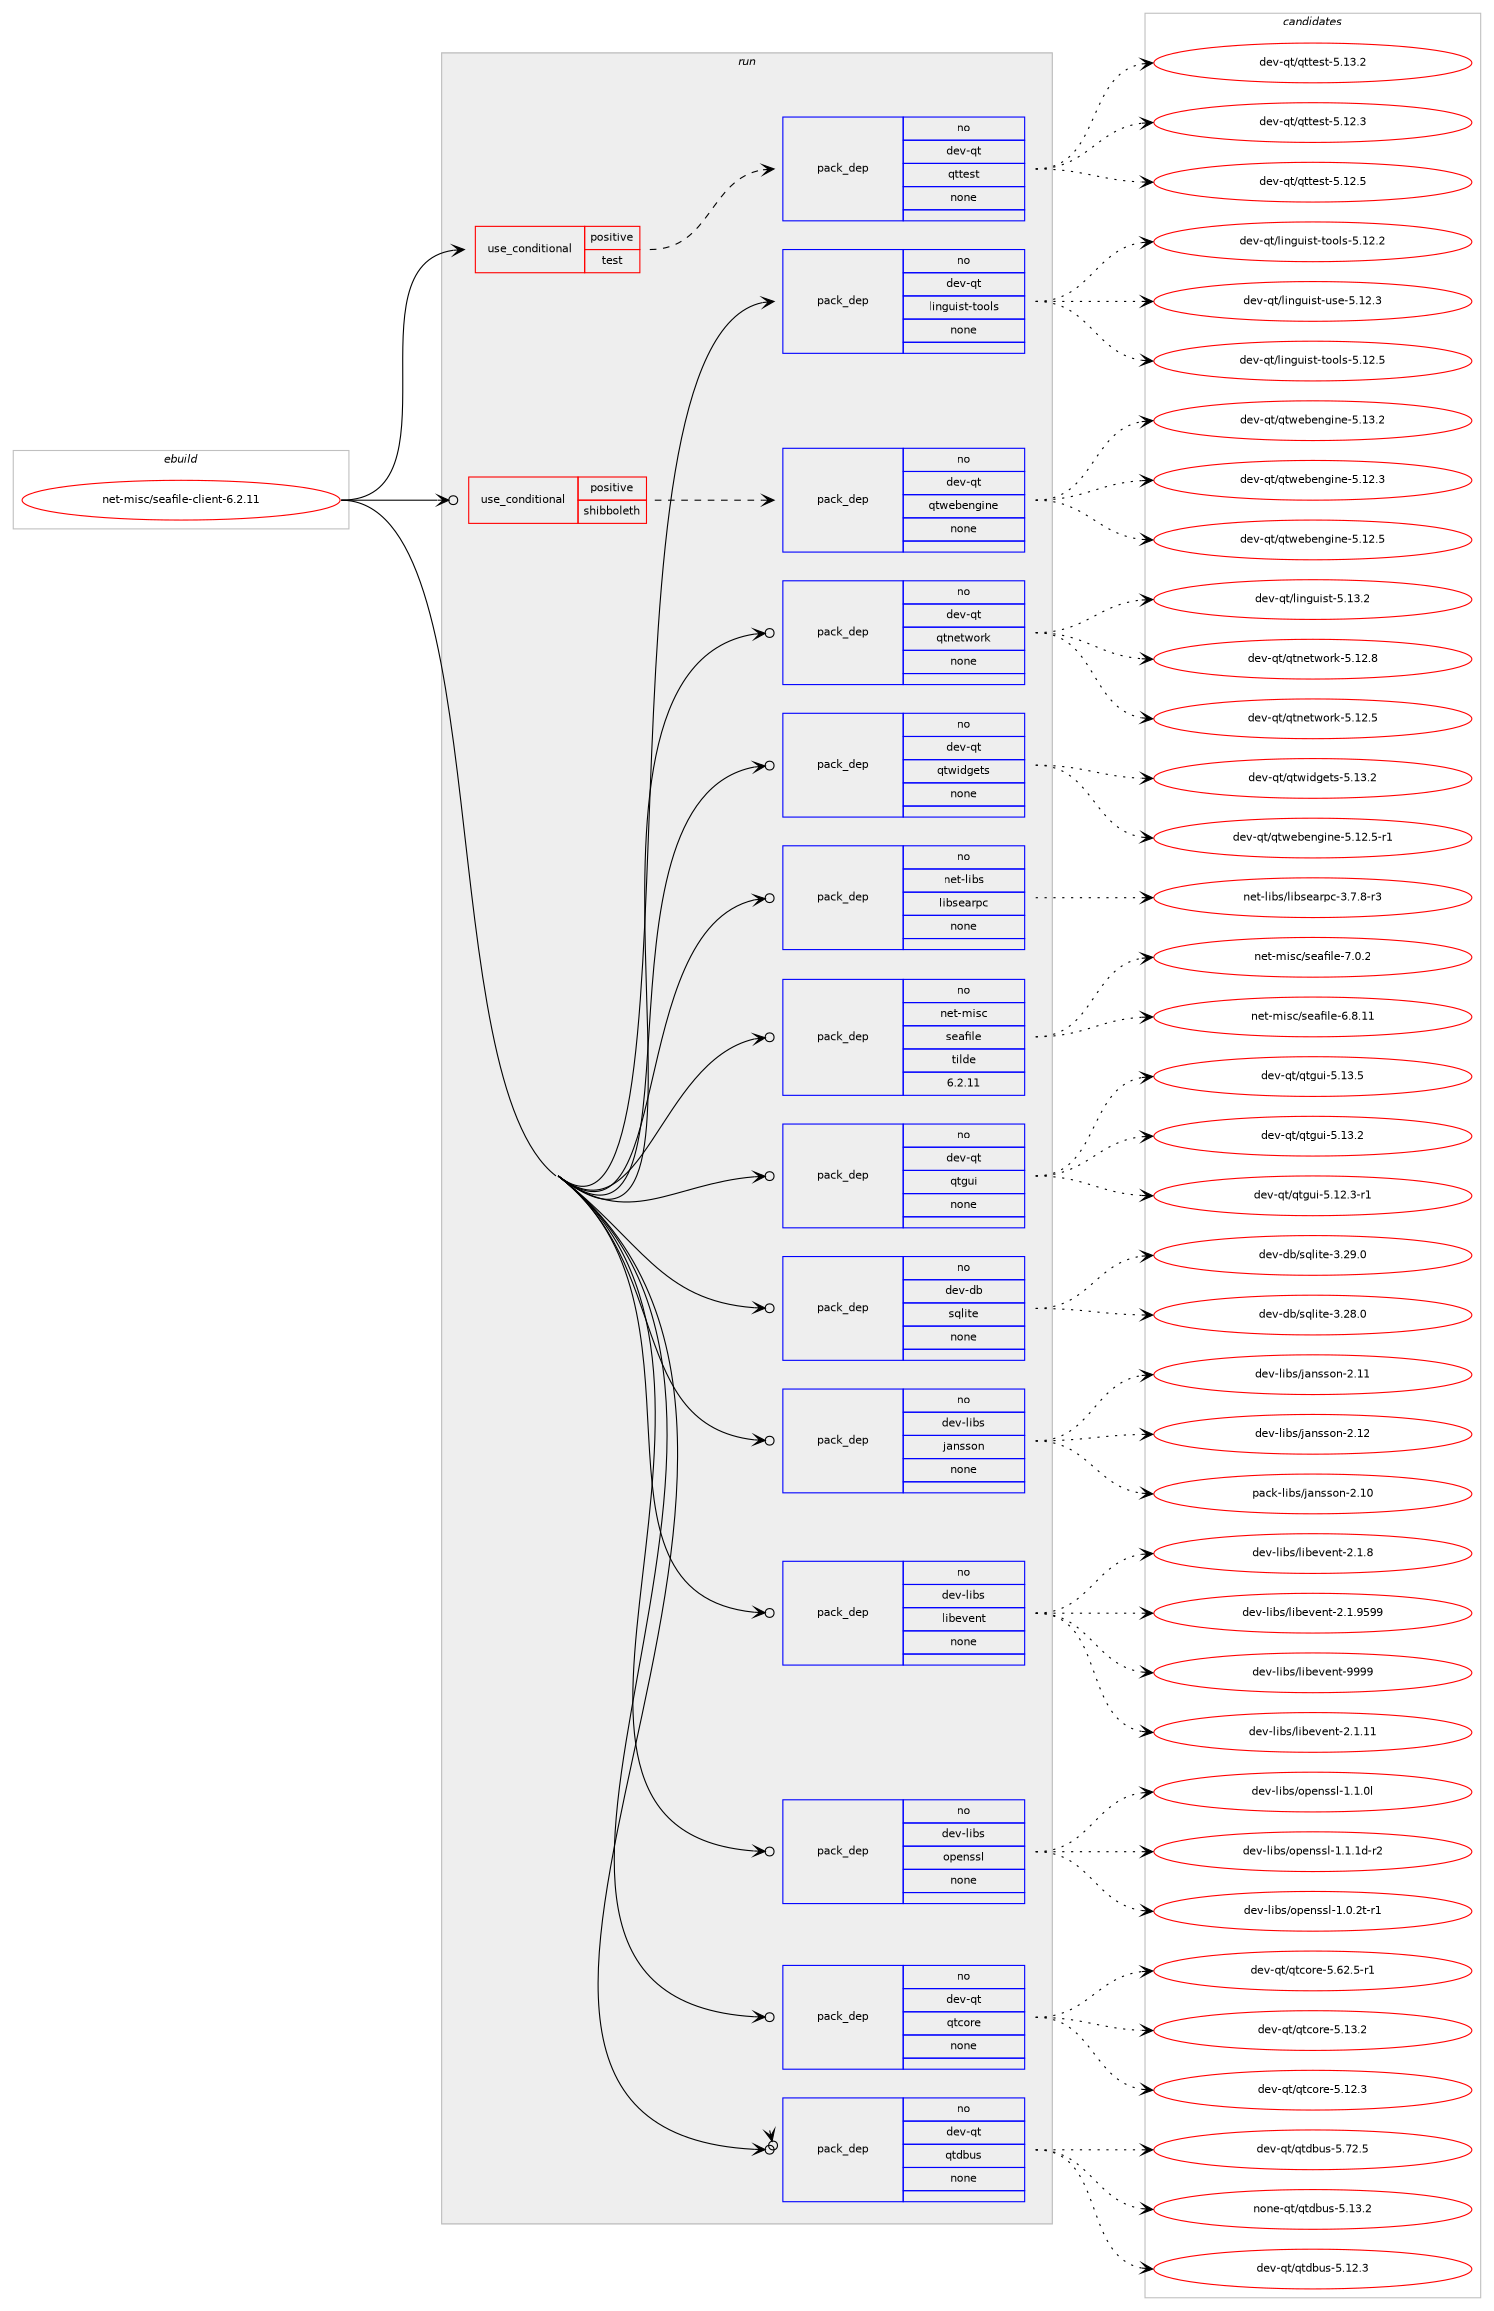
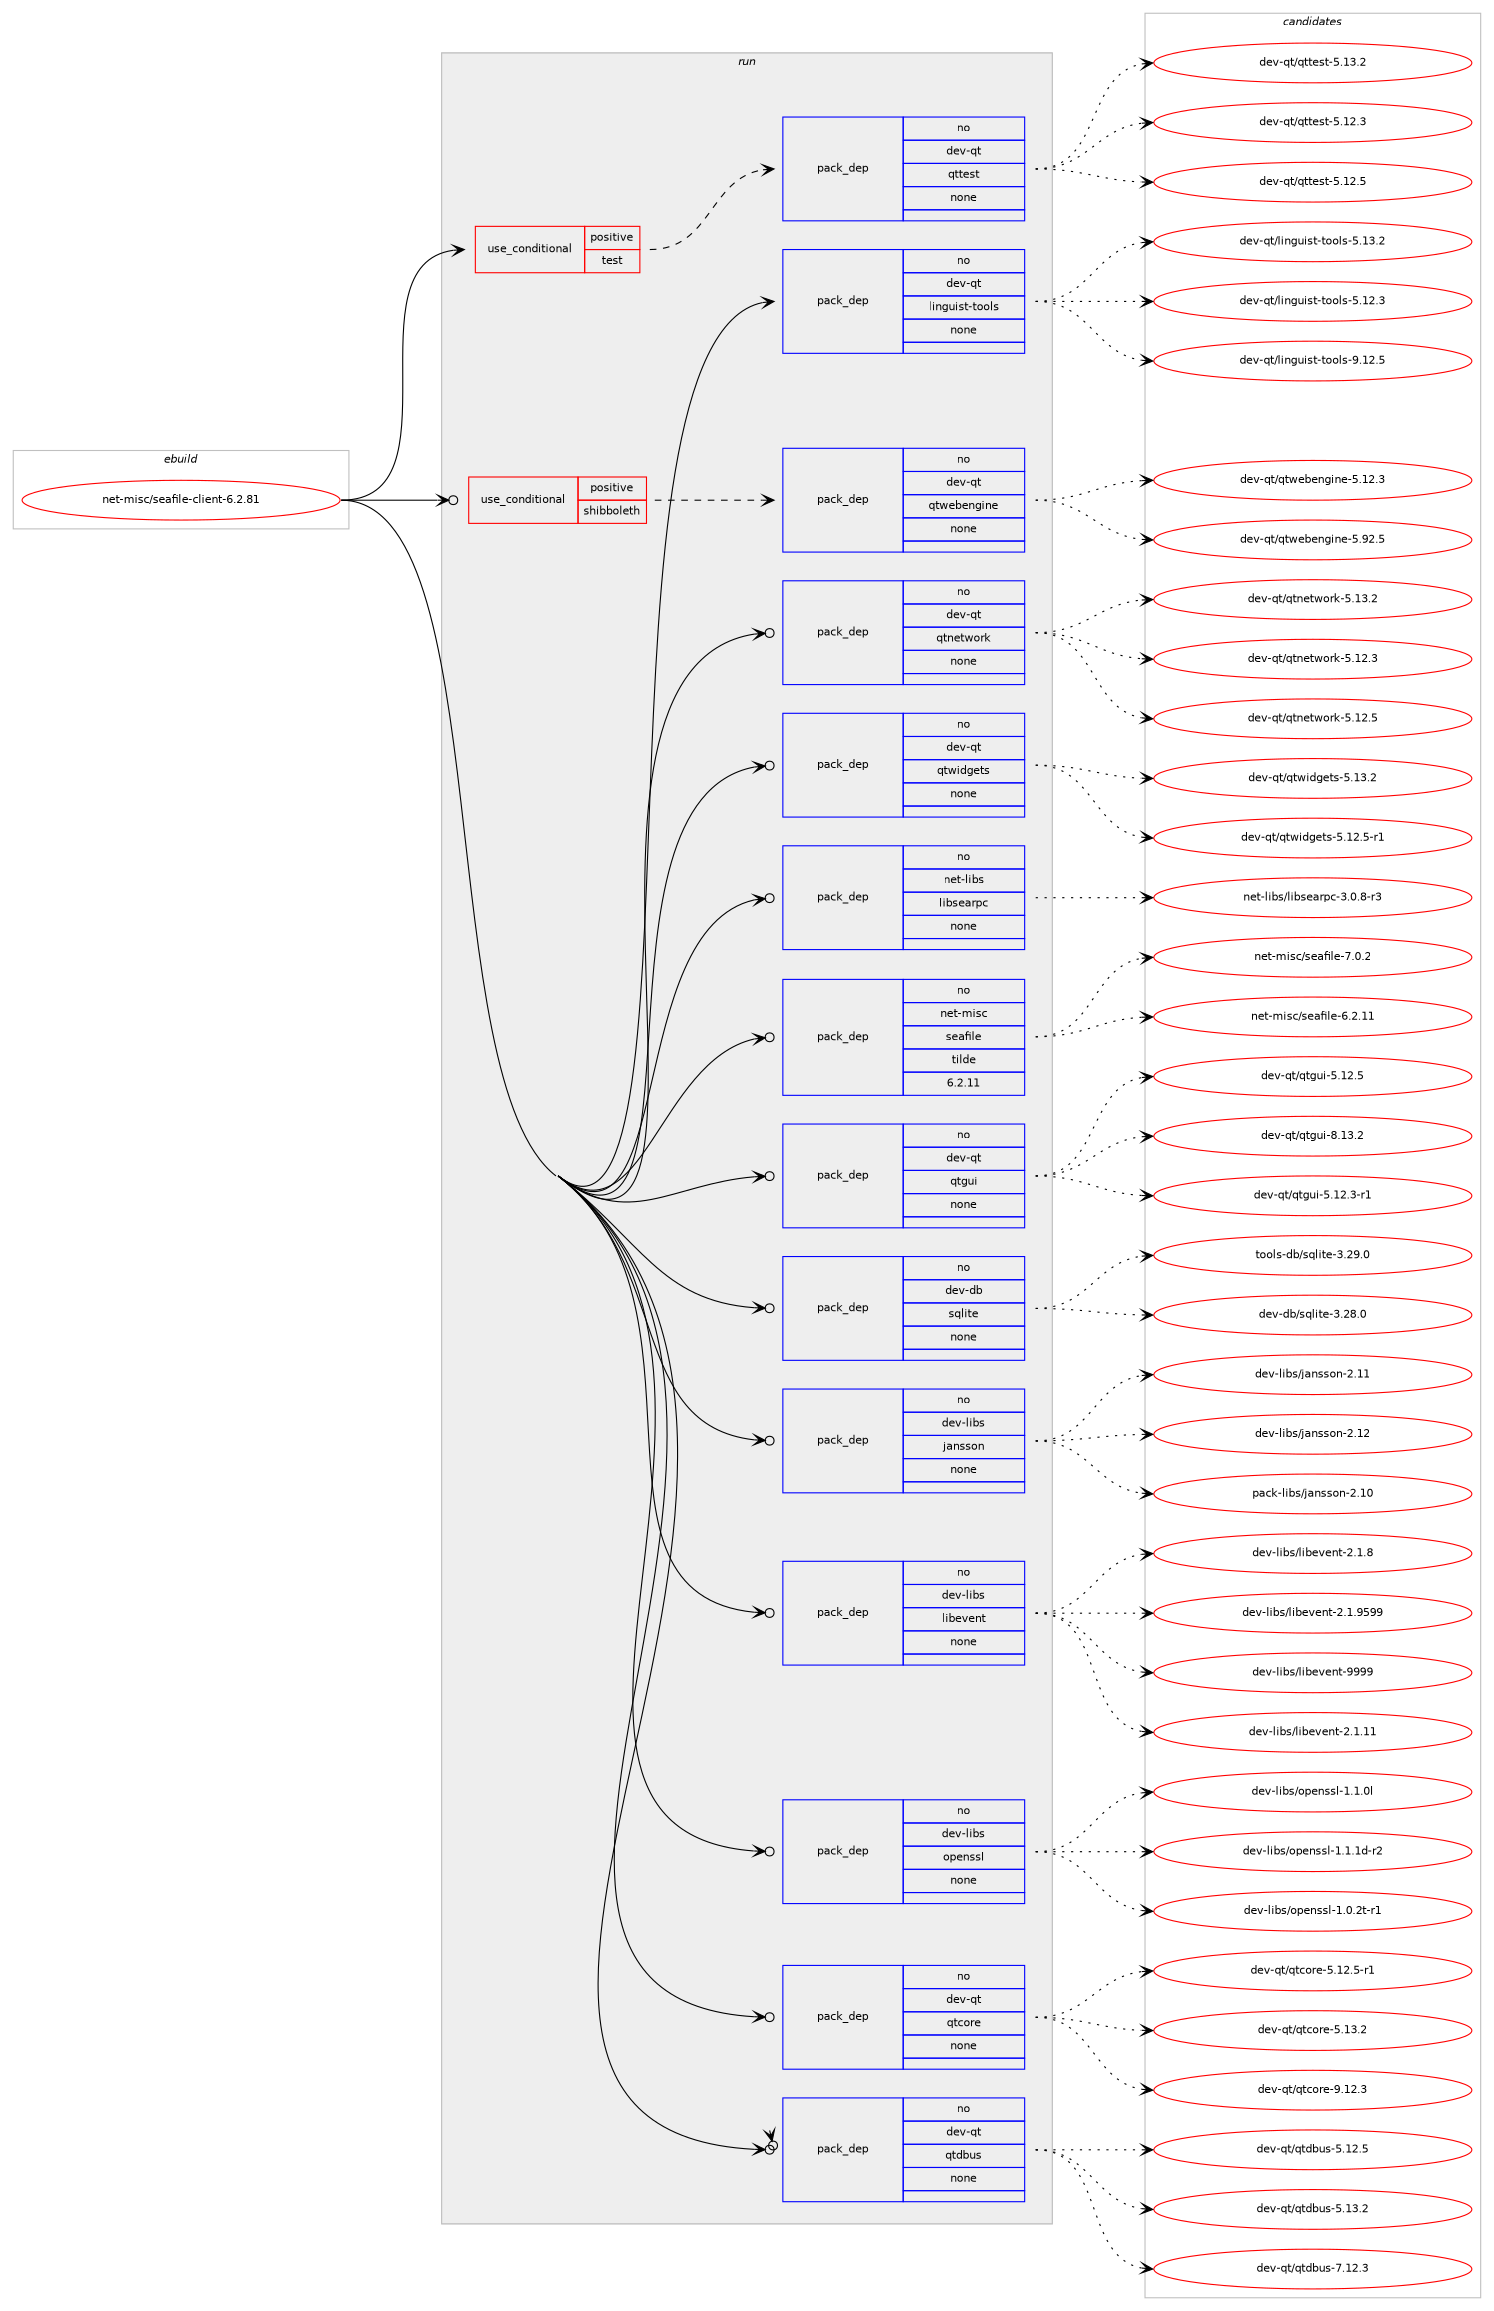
node "dev-qt/linguist-tools-5.12.2": label "dev-qt/linguist-tools-5.12.2" -> "dev-qt/linguist-tools-5.13.2"
node "dev-qt/linguist-use-5.12.3": label "dev-qt/linguist-use-5.12.3" -> "dev-qt/linguist-tools-5.12.3"
node "dev-qt/linguist-tools-5.12.5": label "dev-qt/linguist-tools-5.12.5" -> "dev-qt/linguist-tools-9.12.5"
node "dev-qt/qtwebengine-5.13.2": removed
node "net-misc/seafile-client-6.2.11": label "net-misc/seafile-client-6.2.11" -> "net-misc/seafile-client-6.2.81"
node "dev-qt/qtwebengine-5.12.5": label "dev-qt/qtwebengine-5.12.5" -> "dev-qt/qtwebengine-5.92.5"
node "dev-qt/linguist-5.13.2": label "dev-qt/linguist-5.13.2" -> "dev-qt/qtnetwork-5.13.2"
node "dev-qt/qtnetwork-5.12.8": label "dev-qt/qtnetwork-5.12.8" -> "dev-qt/qtnetwork-5.12.3"
node "dev-qt/qtwebengine-5.12.5-r1": label "dev-qt/qtwebengine-5.12.5-r1" -> "dev-qt/qtwidgets-5.12.5-r1"
node "net-libs/libsearpc-3.7.8-r3": label "net-libs/libsearpc-3.7.8-r3" -> "net-libs/libsearpc-3.0.8-r3"
node "net-misc/seafile-6.8.11": label "net-misc/seafile-6.8.11" -> "net-misc/seafile-6.2.11"
node "dev-qt/qtgui-5.13.5": label "dev-qt/qtgui-5.13.5" -> "dev-qt/qtgui-5.12.5"
node "dev-qt/qtgui-5.13.2": label "dev-qt/qtgui-5.13.2" -> "dev-qt/qtgui-8.13.2"
node "dev-db/sqlite-3.29.0": label "dev-db/sqlite-3.29.0" -> "tools-db/sqlite-3.29.0"
node "dev-qt/qtcore-5.62.5-r1": label "dev-qt/qtcore-5.62.5-r1" -> "dev-qt/qtcore-5.12.5-r1"
node "dev-qt/qtcore-5.12.3": label "dev-qt/qtcore-5.12.3" -> "dev-qt/qtcore-9.12.3"
node "dev-qt/qtdbus-5.72.5": label "dev-qt/qtdbus-5.72.5" -> "dev-qt/qtdbus-5.12.5"
node "none-qt/qtdbus-5.13.2": label "none-qt/qtdbus-5.13.2" -> "dev-qt/qtdbus-5.13.2"
node "dev-qt/qtdbus-5.12.3": label "dev-qt/qtdbus-5.12.3" -> "dev-qt/qtdbus-7.12.3"
